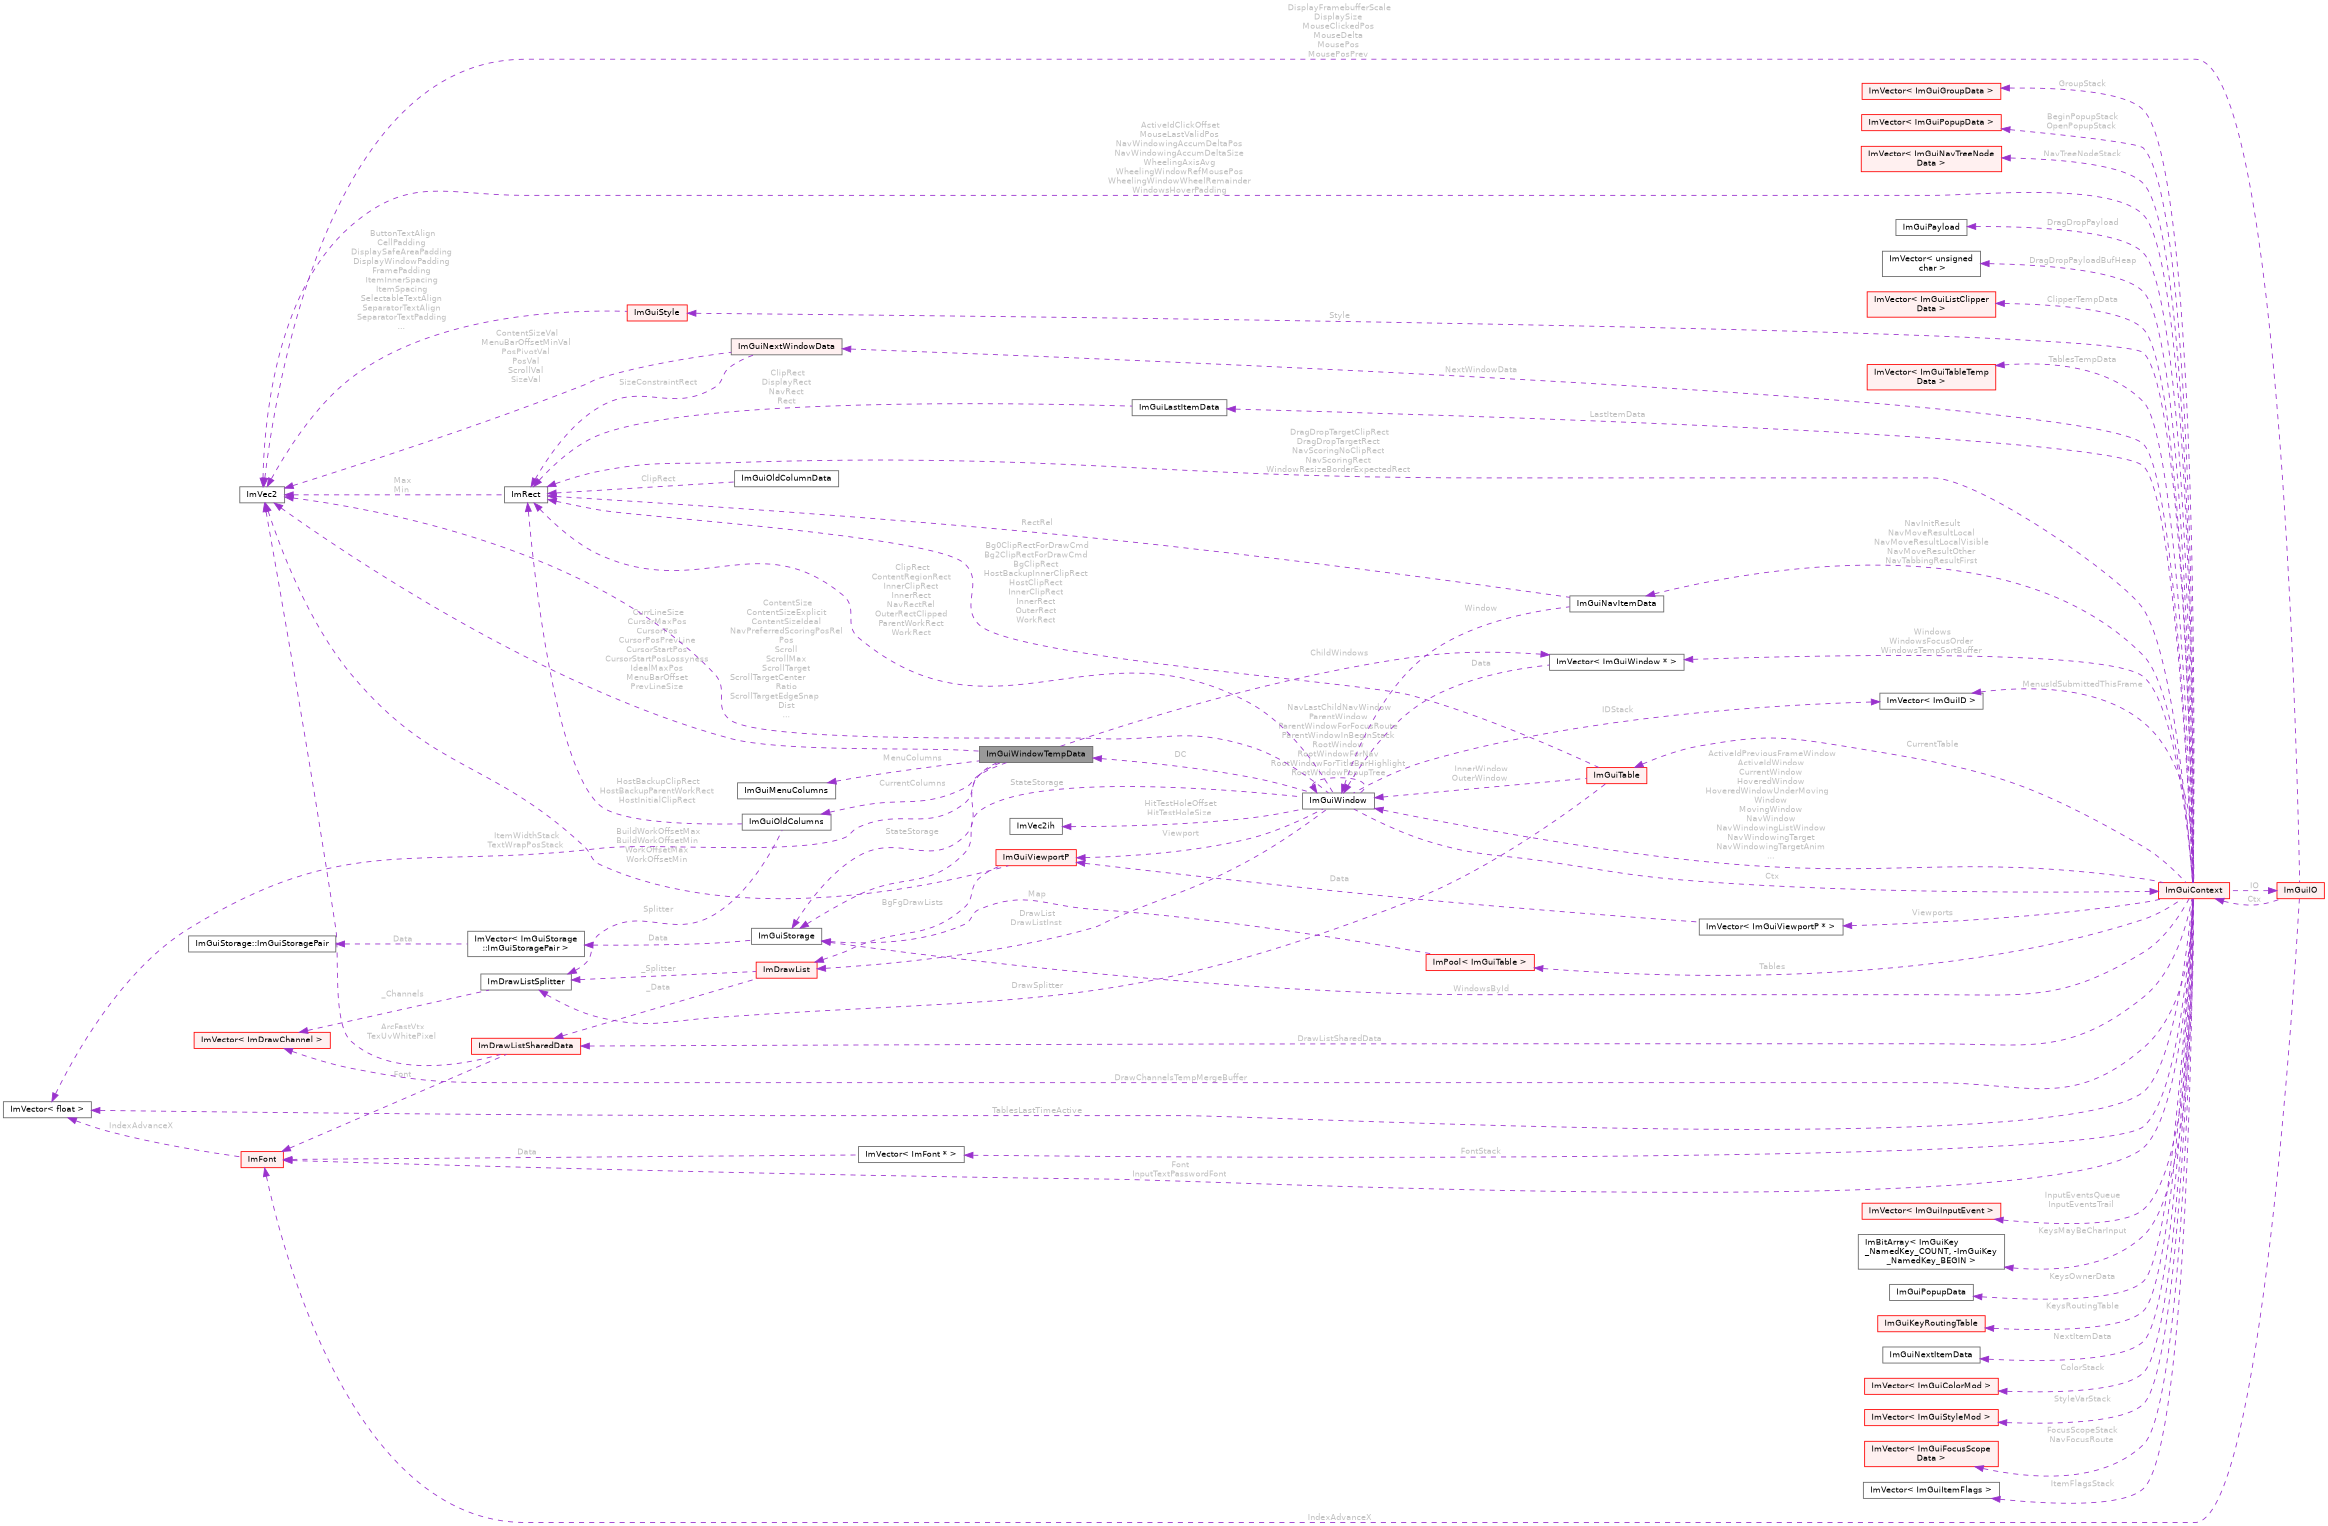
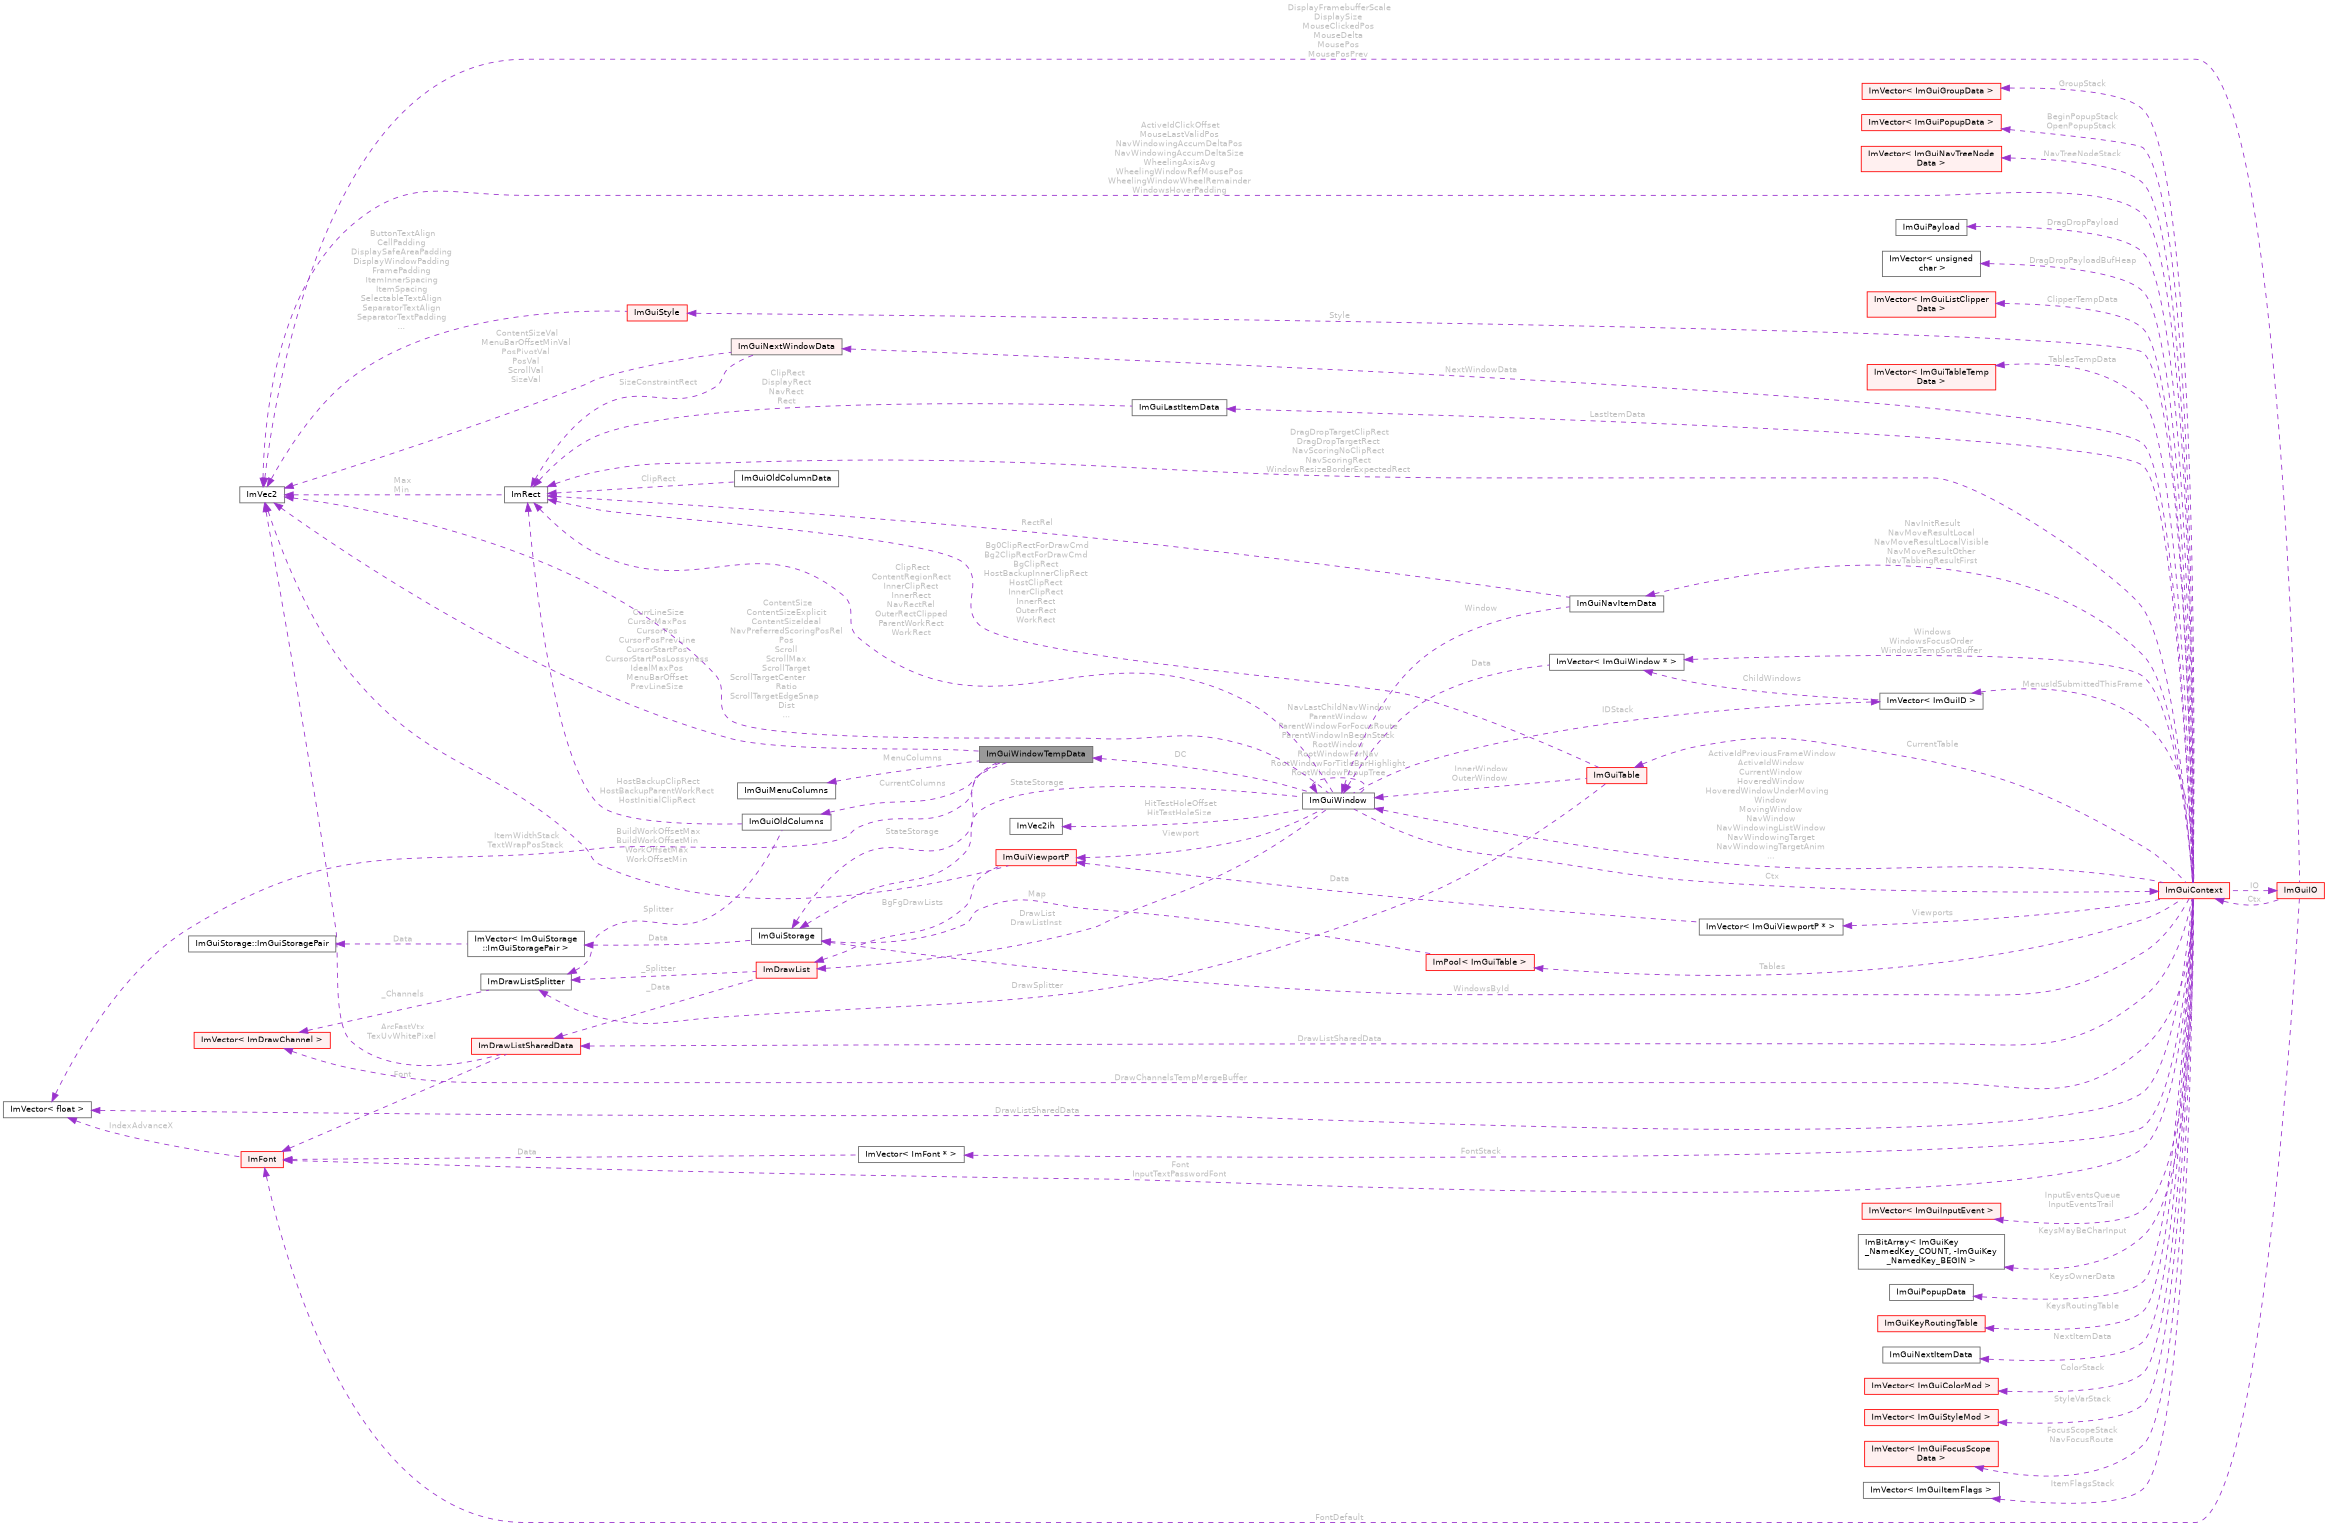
edge "ImGuiWindowTempData" -> "ImVector< ImGuiWindow * >": now "ImVector< ImGuiID >" -> "ImVector< ImGuiWindow * >"
edge "ImGuiContext" -> "ImVector< float >": label " TablesLastTimeActive" -> " DrawListSharedData"
edge "ImGuiIO" -> "ImFont": label " IndexAdvanceX" -> " FontDefault"
